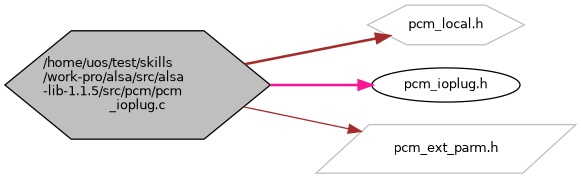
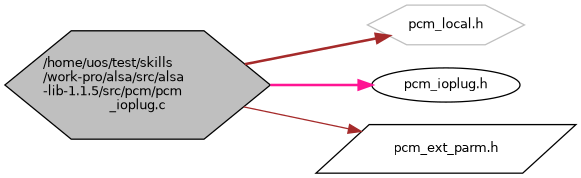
node "pcm_ext_parm.h": color grey75 -> black
